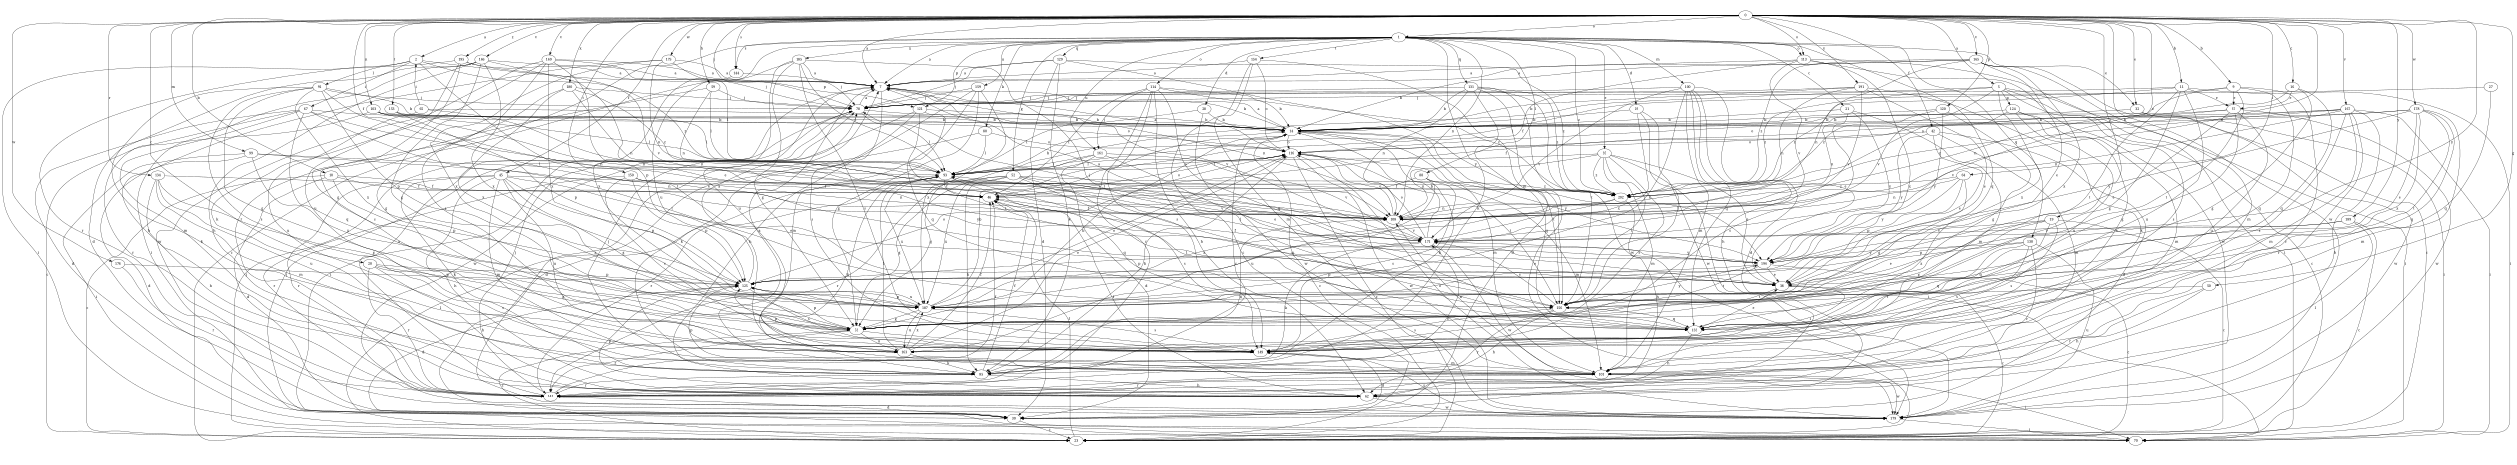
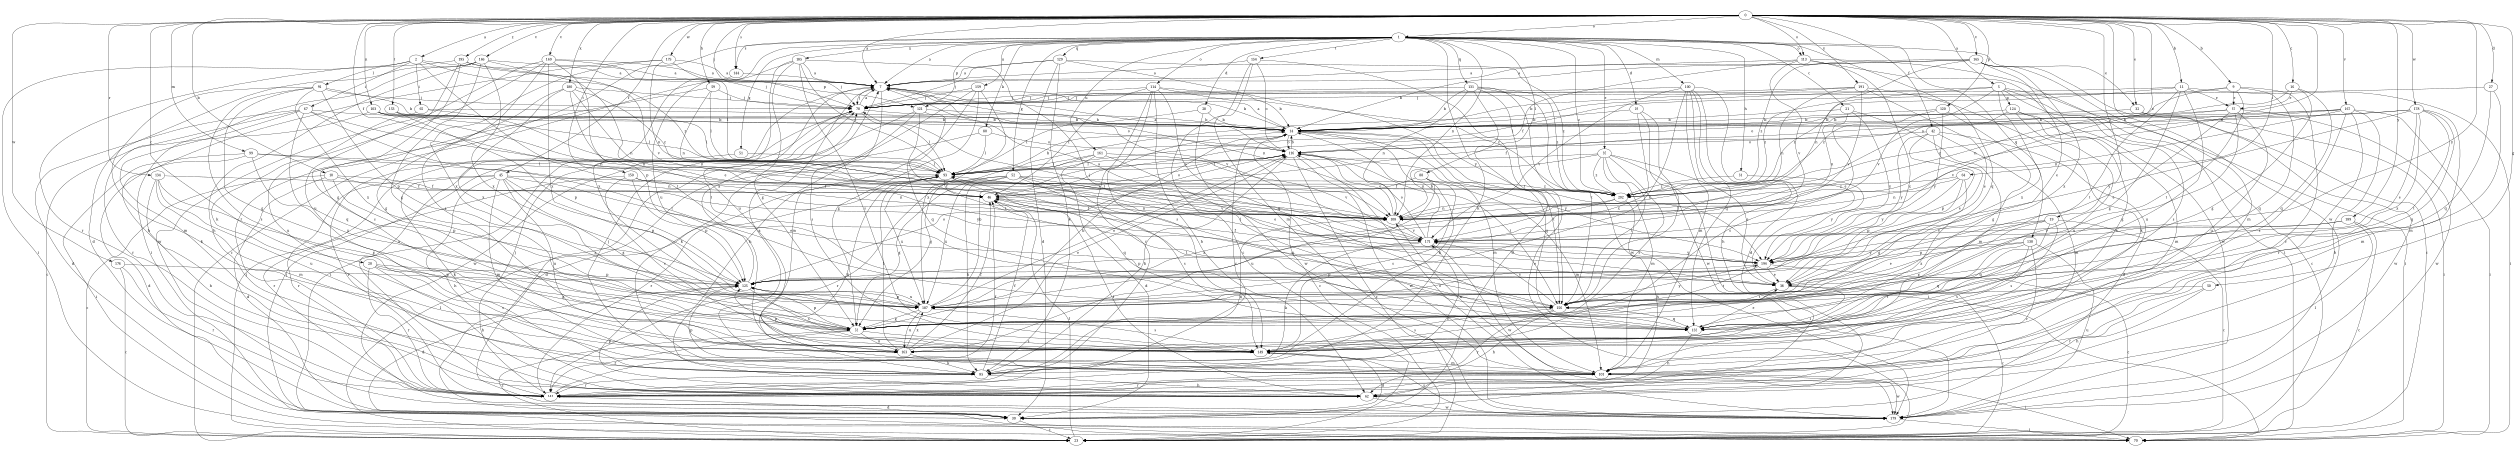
edge "0" -> "27": added, label "d"
edge "65" -> "2": reversed
edge "7" -> "78": added, label "j"
edge "114" -> "161": now "114" -> "78"
edge "116" -> "14": added, label "b"
node "51": added
node "61": added
edge "154" -> "156": label "m" -> "t"
edge "46" -> "108": added, label "n"
edge "91" -> "38": removed, label "e"
edge "180" -> "156": added, label "t"
edge "42" -> "125": added, label "p"
edge "167" -> "101": now "27" -> "101"
edge "176" -> "23": added, label "c"
